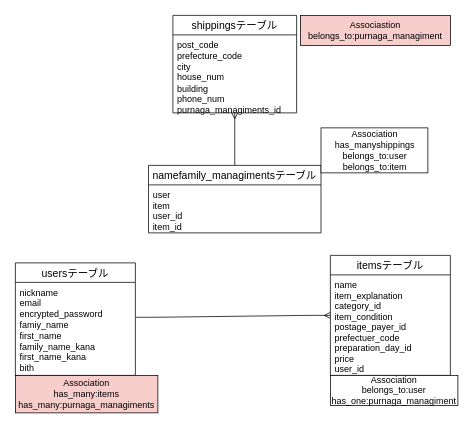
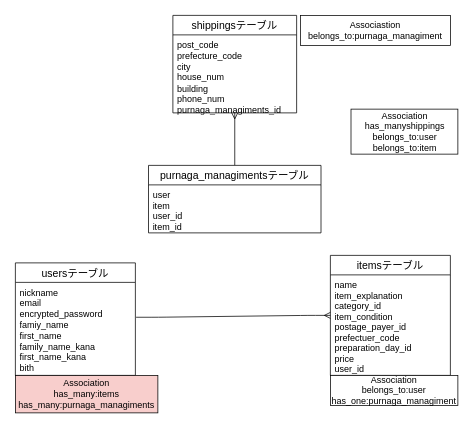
node "Associastion belongs_to:purnaga_managiment": fillcolor #f8cecc -> #ffffff
node "Association has_manyshippings belongs_to:user belongs_to:item": moved (374, 150) -> (404, 132)
node "namefamily_managimentsテーブル": label "namefamily_managimentsテーブル" -> "purnaga_managimentsテーブル"
